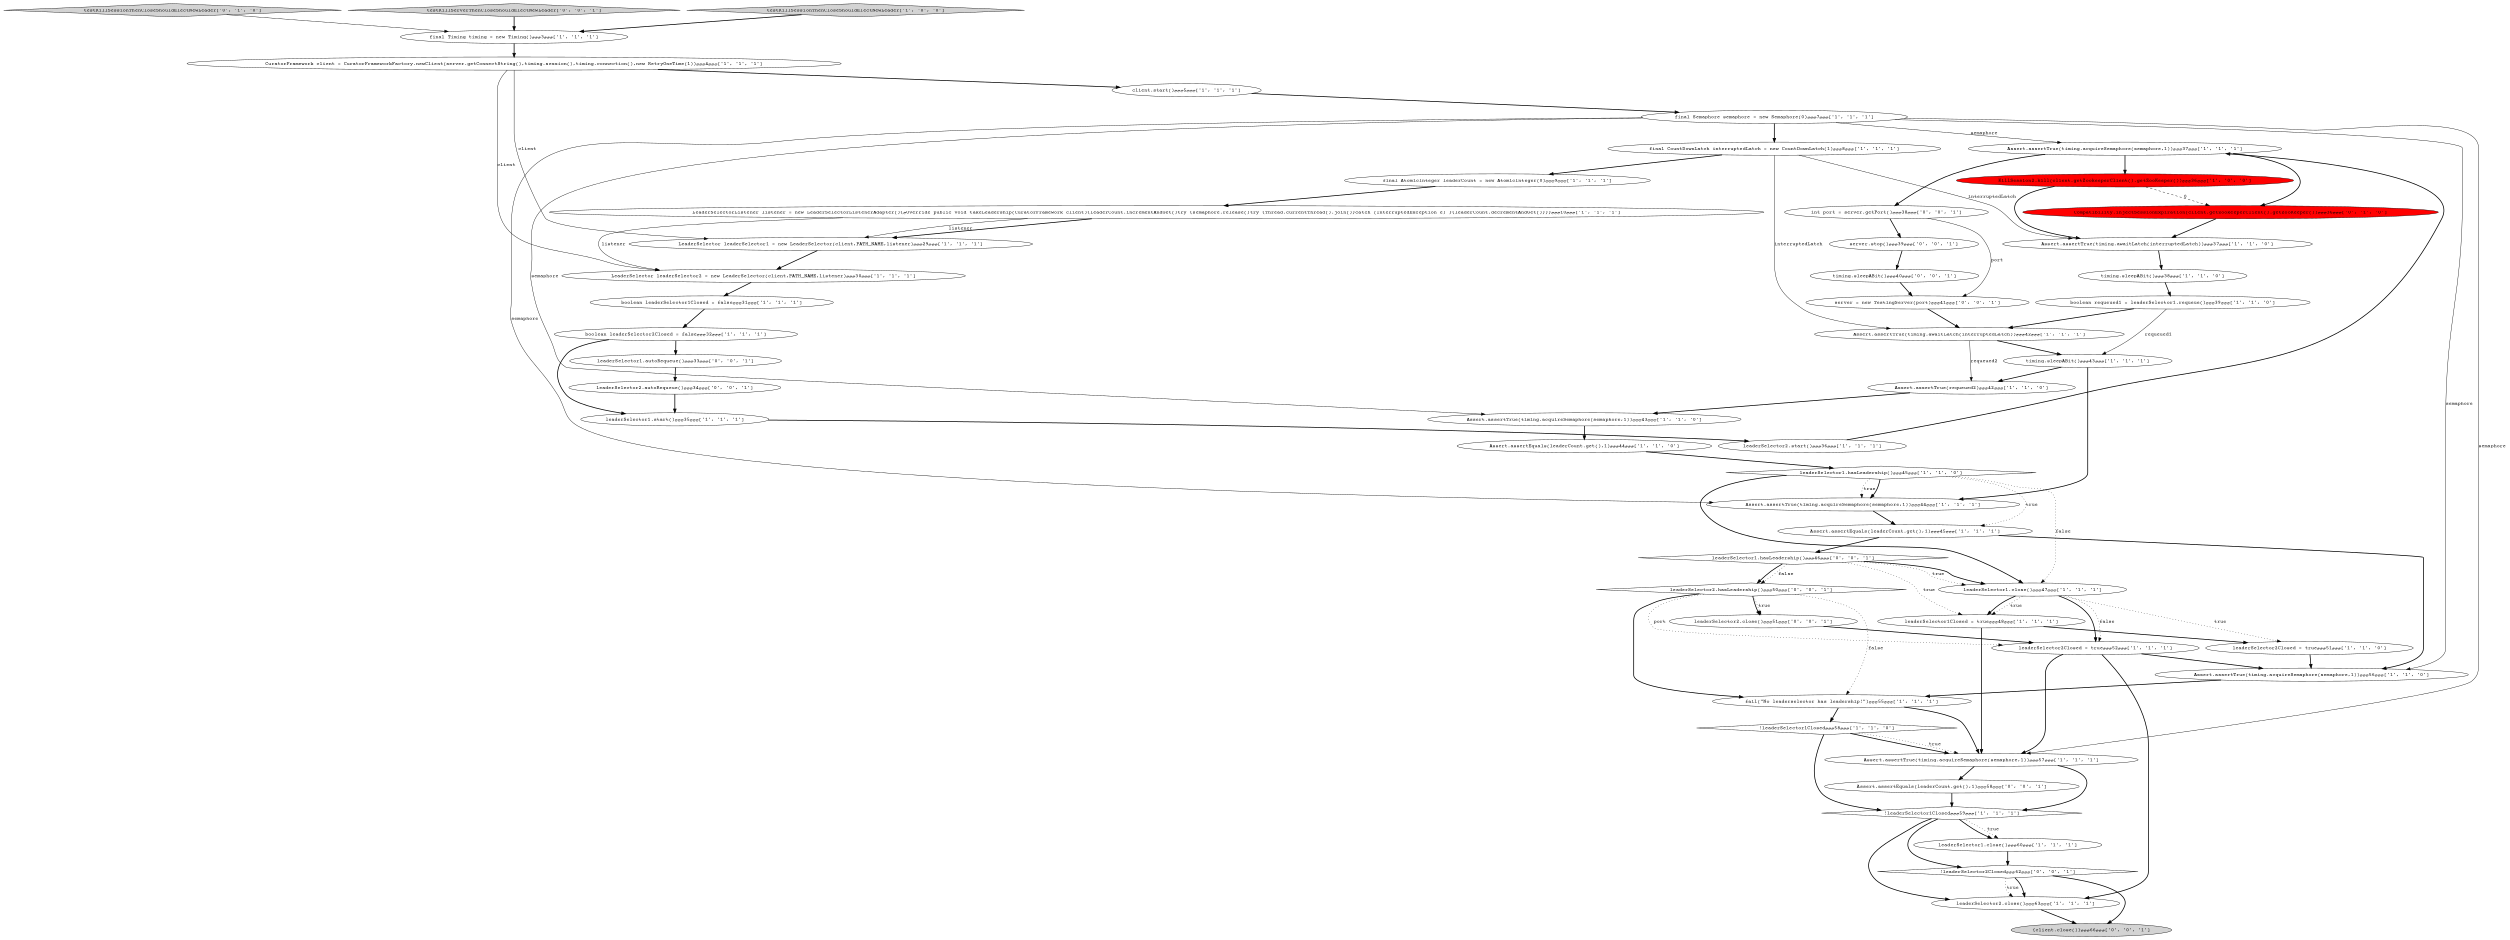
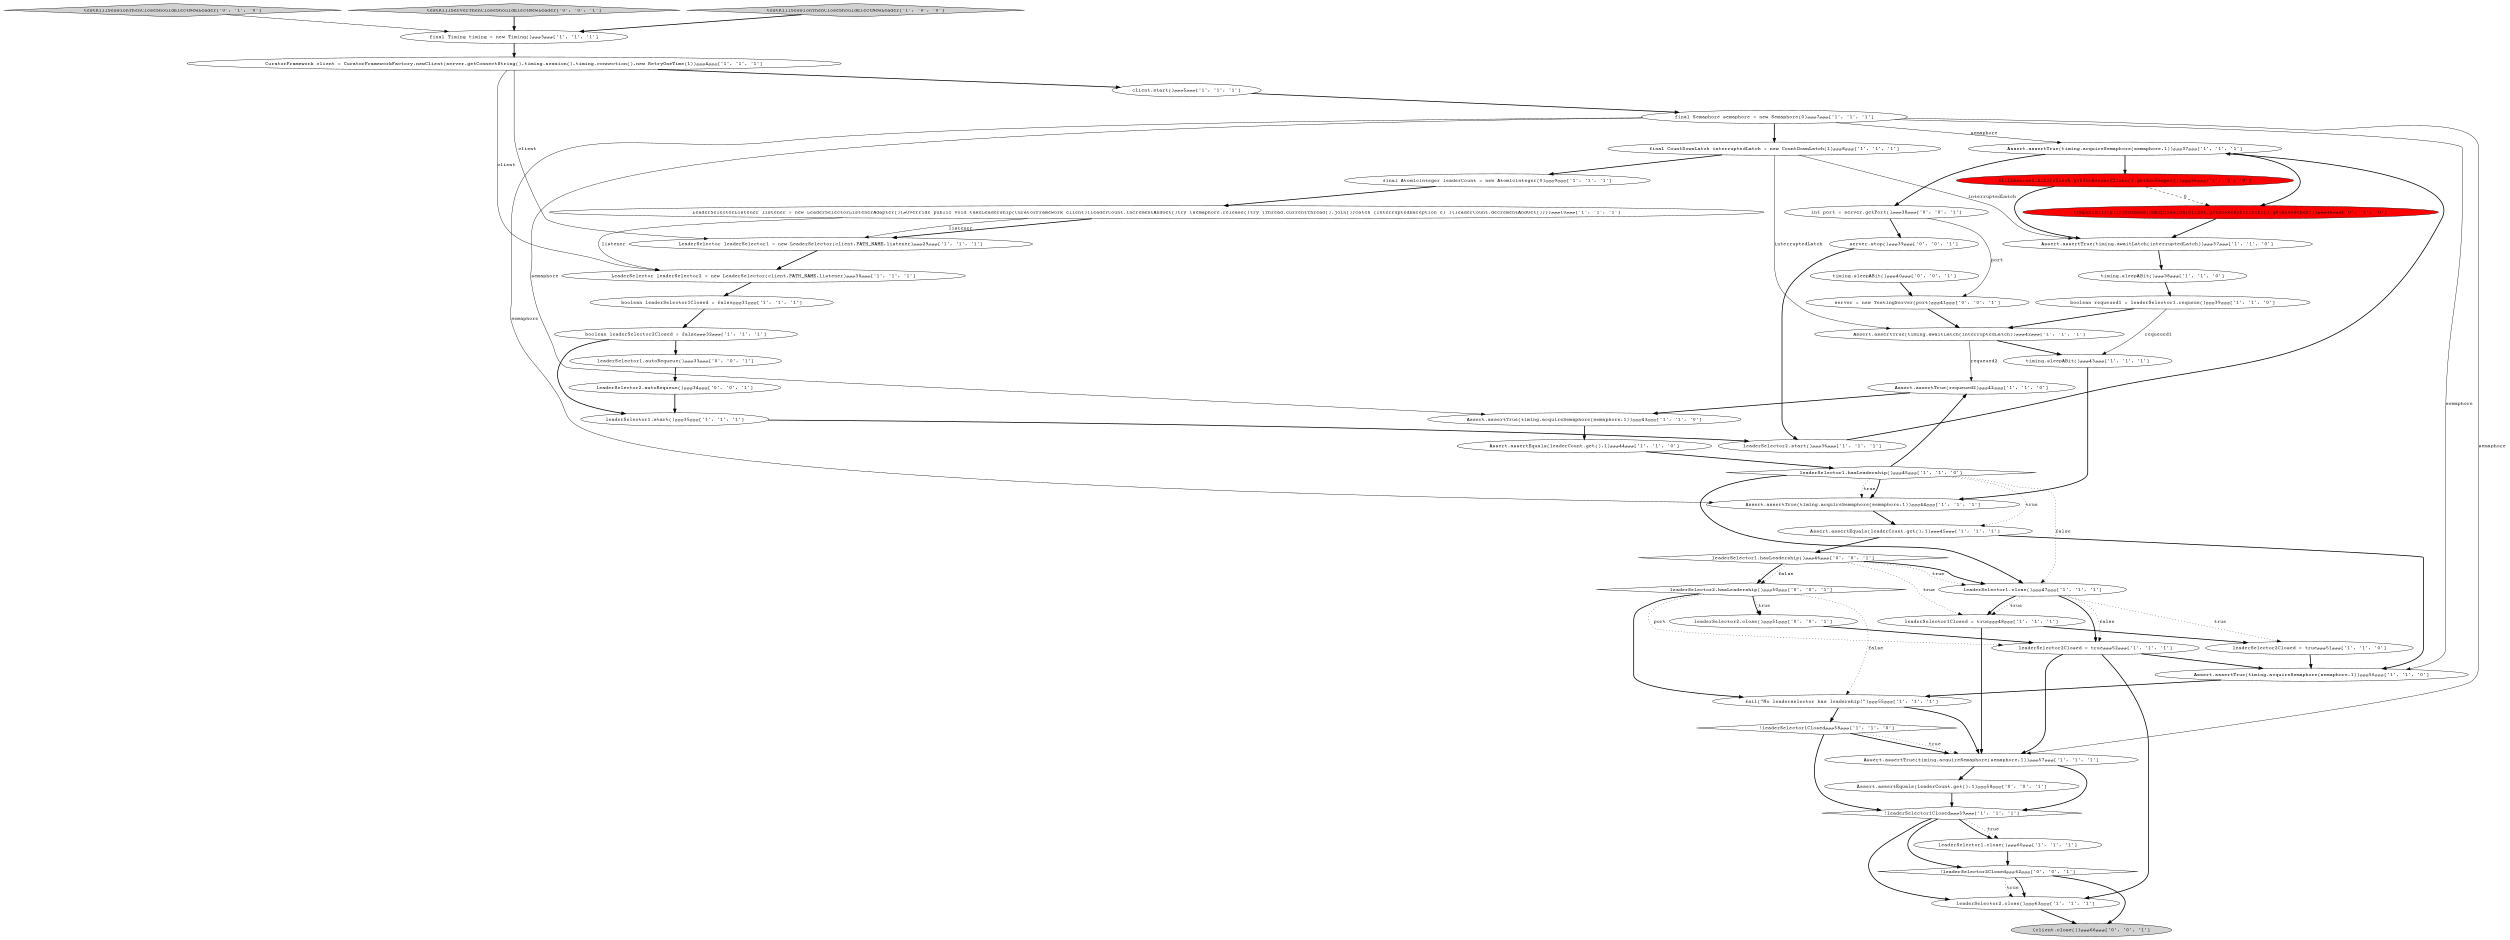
edge "server.stop()@@@39@@@['0', '0', '1']" -> "timing.sleepABit()@@@40@@@['0', '0', '1']": now "server.stop()@@@39@@@['0', '0', '1']" -> "leaderSelector2.start()@@@36@@@['1', '1', '1']"
edge "timing.sleepABit()@@@43@@@['1', '1', '1']" -> "Assert.assertTrue(requeued2)@@@42@@@['1', '1', '0']": now "leaderSelector1.hasLeadership()@@@45@@@['1', '1', '0']" -> "Assert.assertTrue(requeued2)@@@42@@@['1', '1', '0']"
